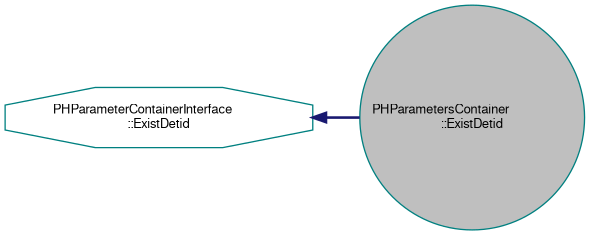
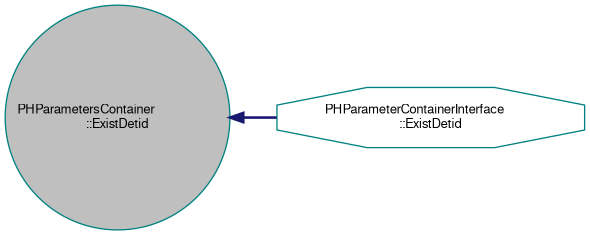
edge "PHParametersContainer ::ExistDetid" -> "PHParameterContainerInterface ::ExistDetid": reversed
